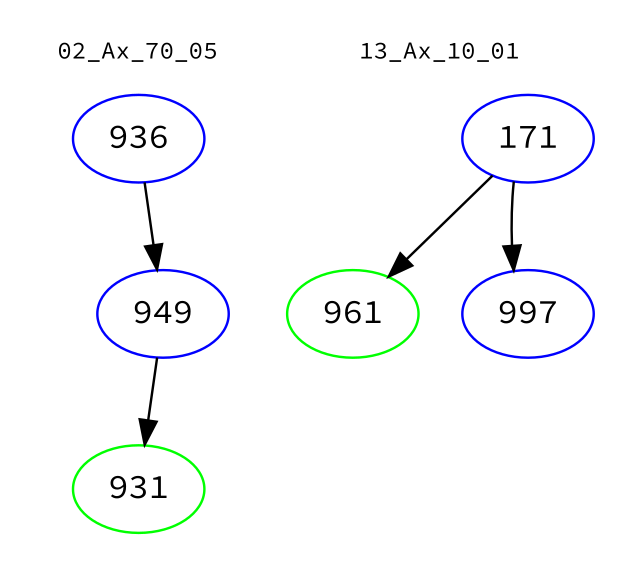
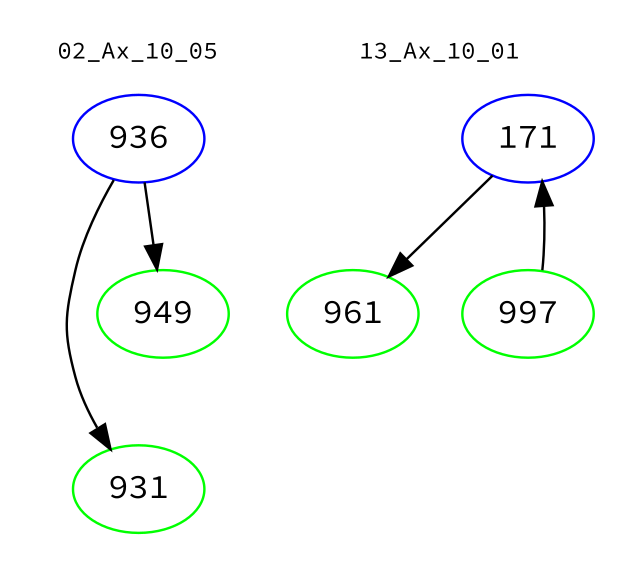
cluster "02_Ax_70_05": label "02_Ax_70_05" -> "02_Ax_10_05"
edge "171" -> "997": reversed
node "949": color blue -> green
node "997": color blue -> green
edge "949" -> "931": now "936" -> "931"
